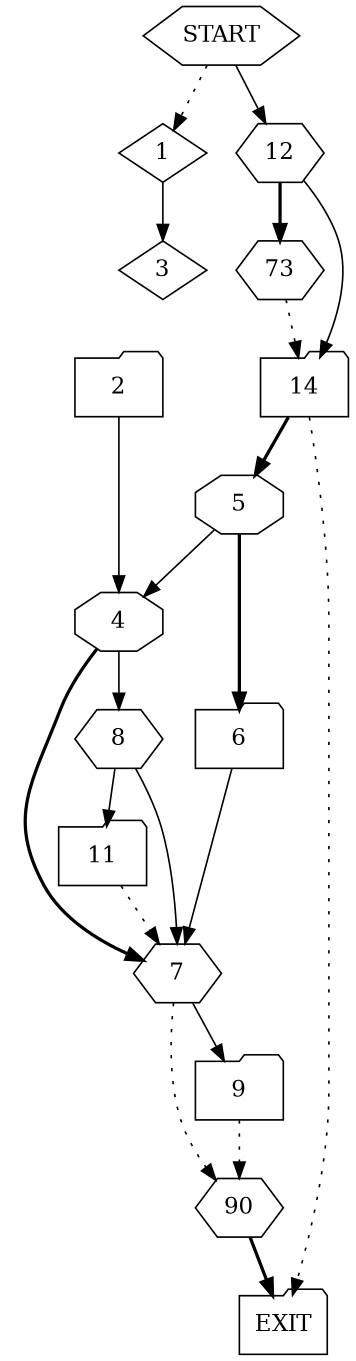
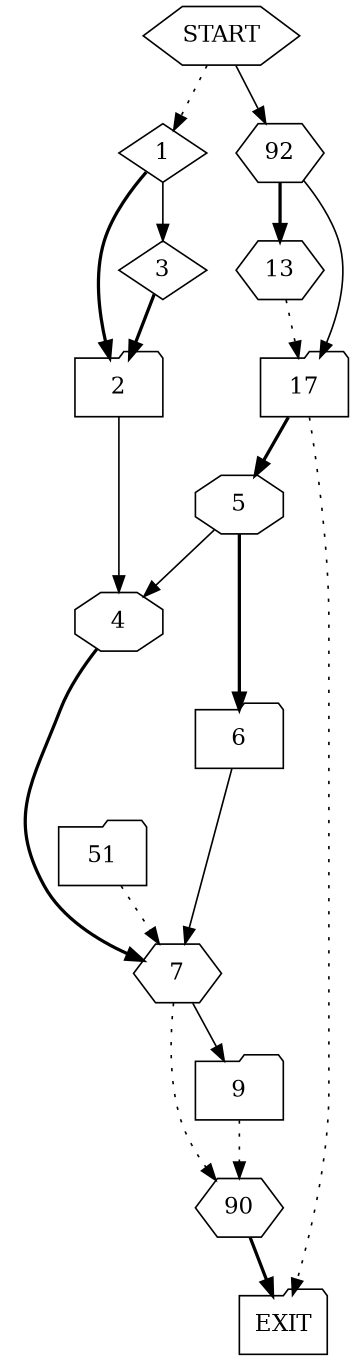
node "12": label "12" -> "92"
edge "1" -> "2": added
node "73": label "73" -> "13"
edge "3" -> "2": added
node "14": label "14" -> "17"
node "8": removed
node "11": label "11" -> "51"
